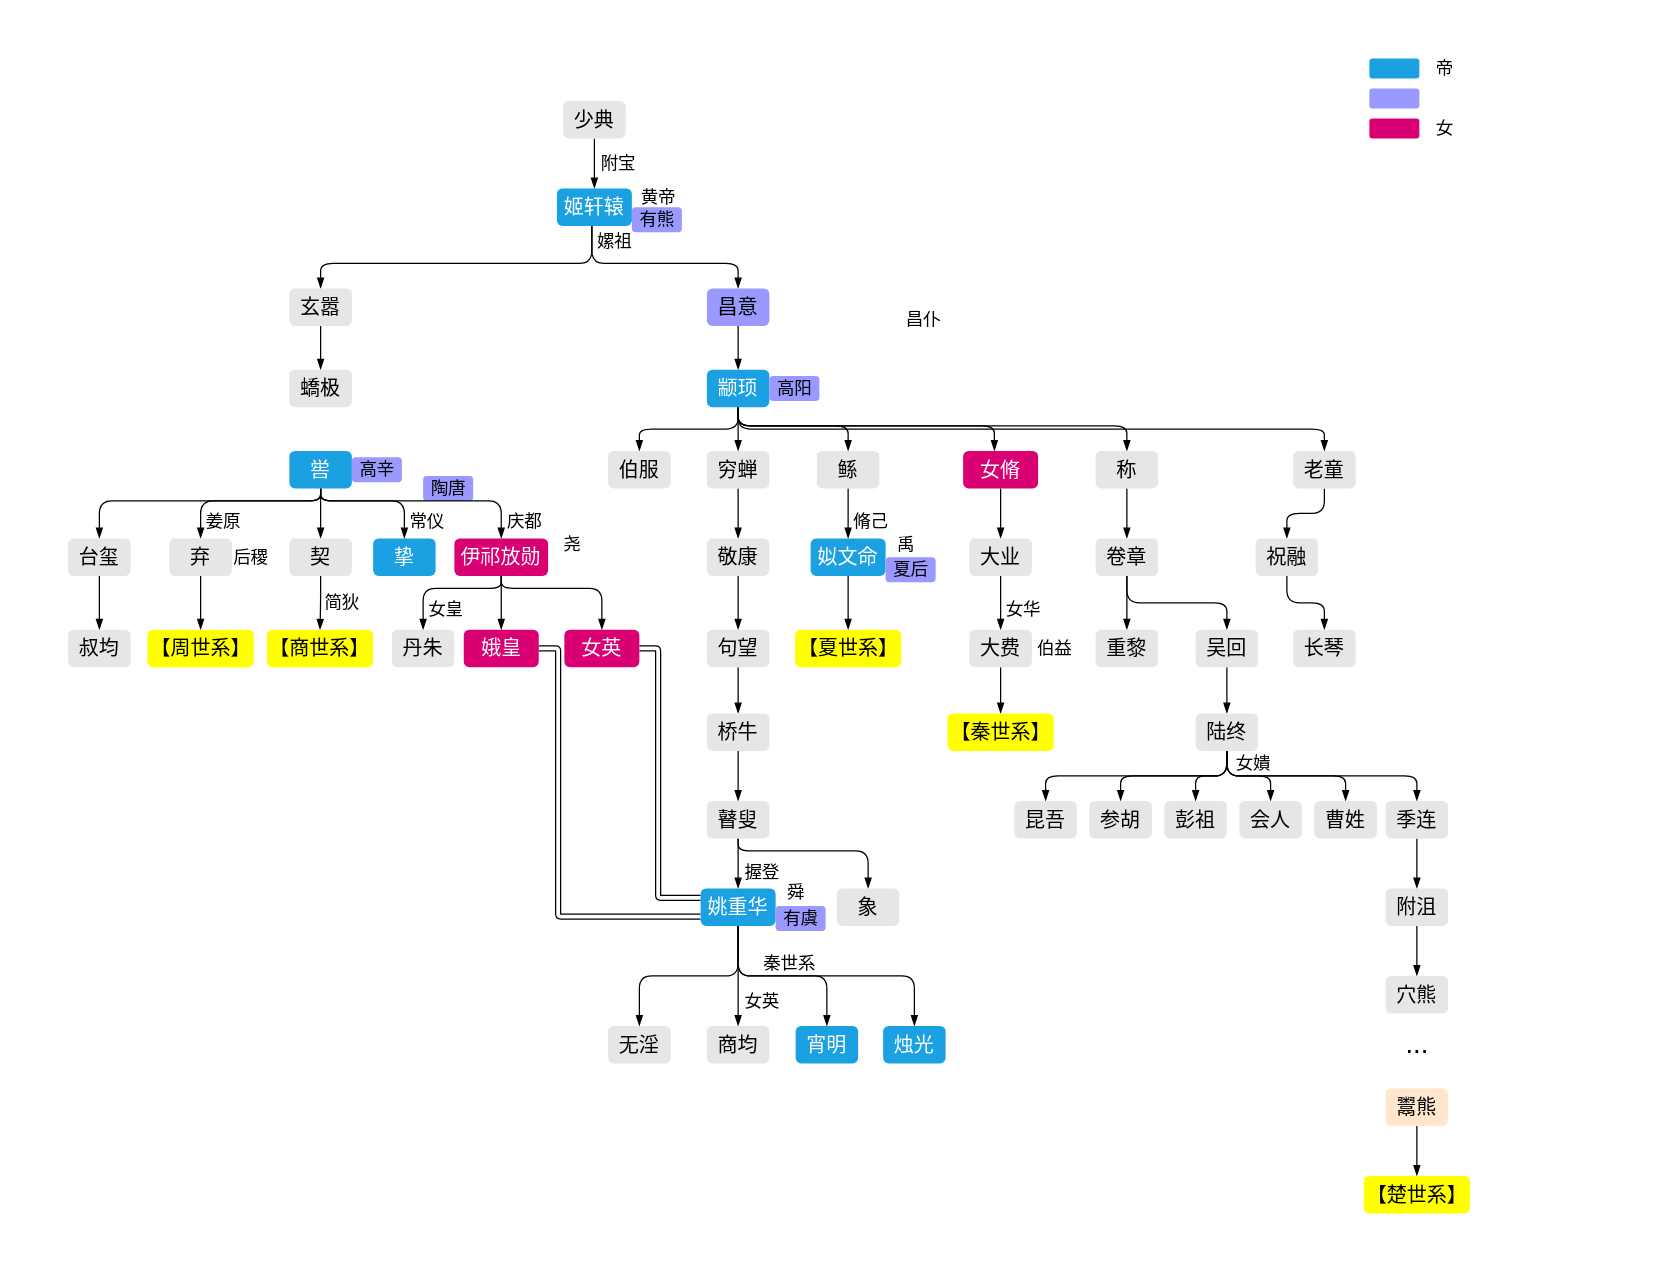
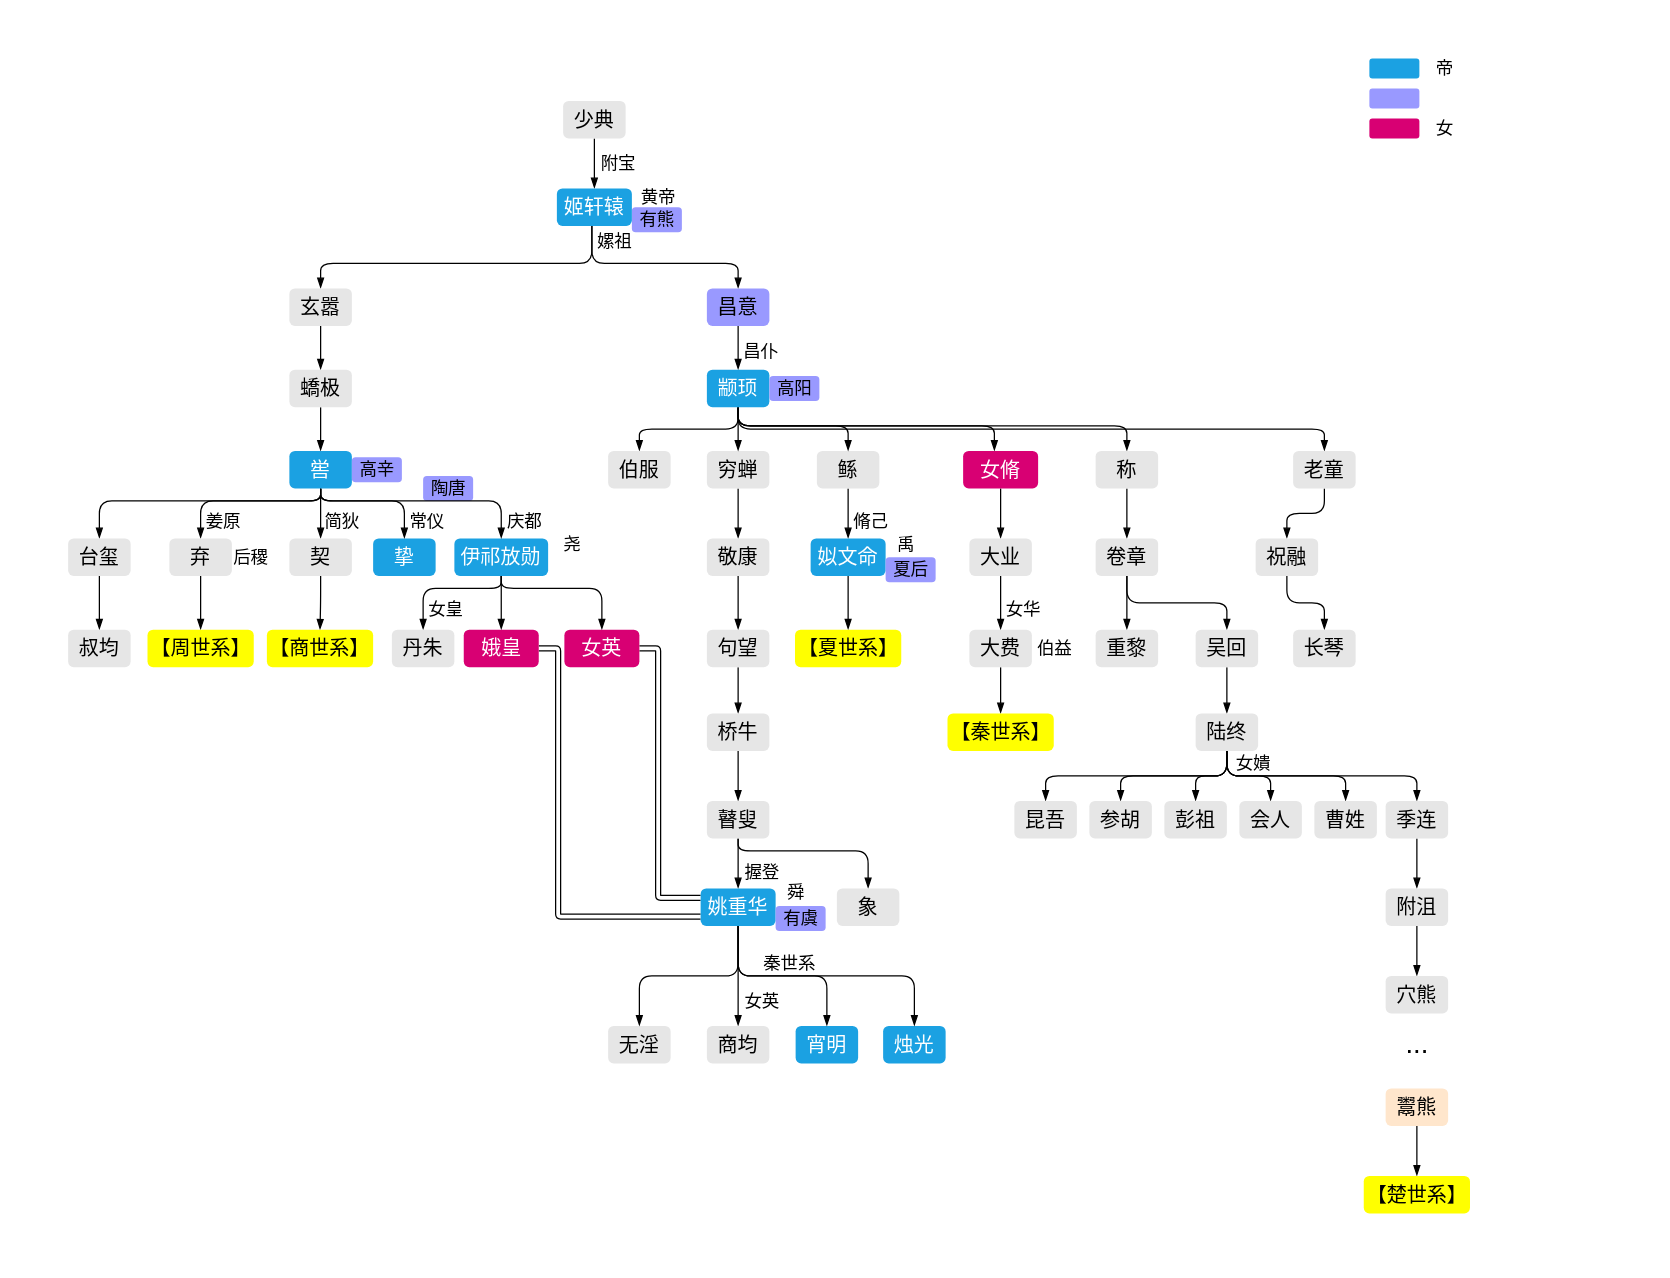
node "昌仆": moved (923, 319) -> (761, 351)
edge "蟜极" -> "喾": added
node "伊祁放勋": fillcolor #d80073 -> #1ba1e2
node "简狄": moved (342, 602) -> (342, 521)
